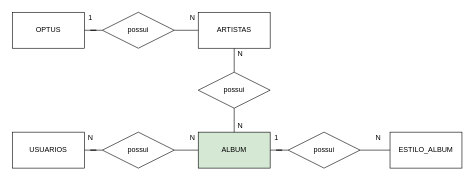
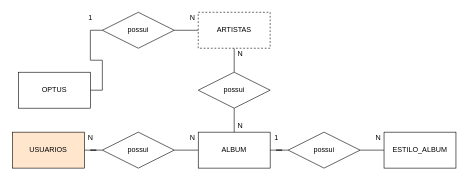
node "OPTUS": moved (48, 30) -> (54, 90)
node "ARTISTAS": style solid -> dashed
node "USUARIOS": fillcolor #ffffff -> #ffe6cc
node "ALBUM": fillcolor #d5e8d4 -> #ffffff
node "ESTILO_ALBUM": moved (426, 150) -> (420, 150)
